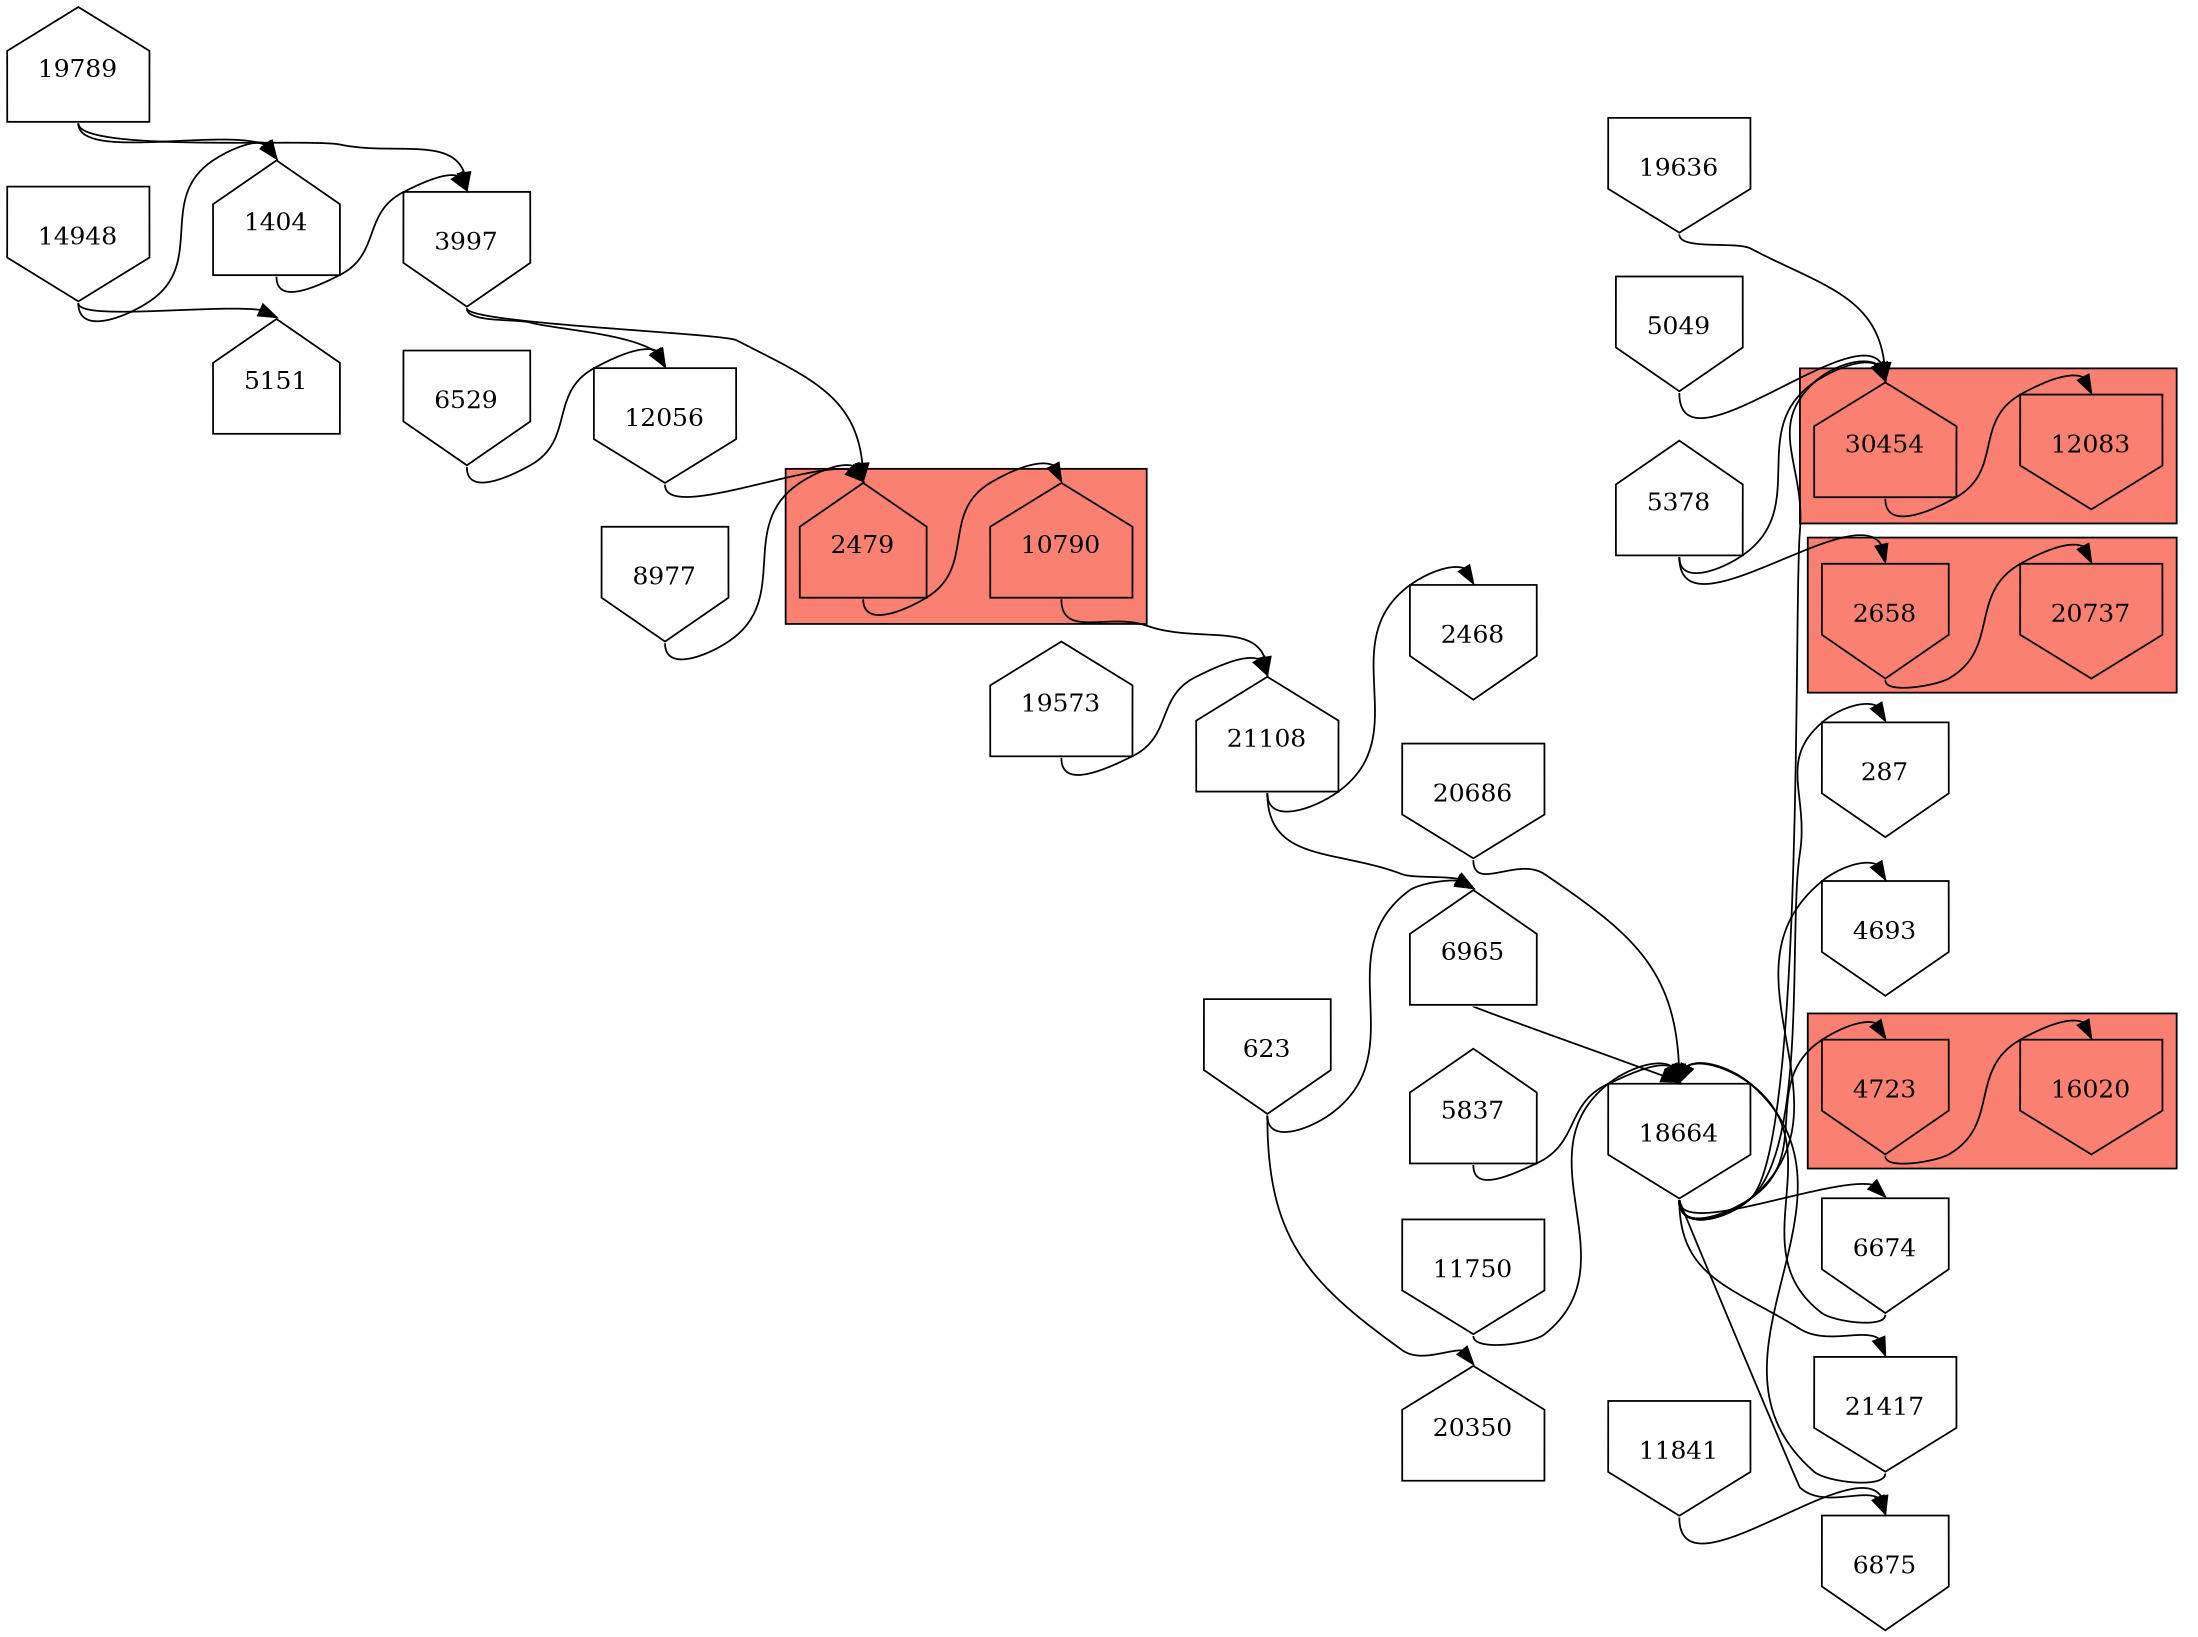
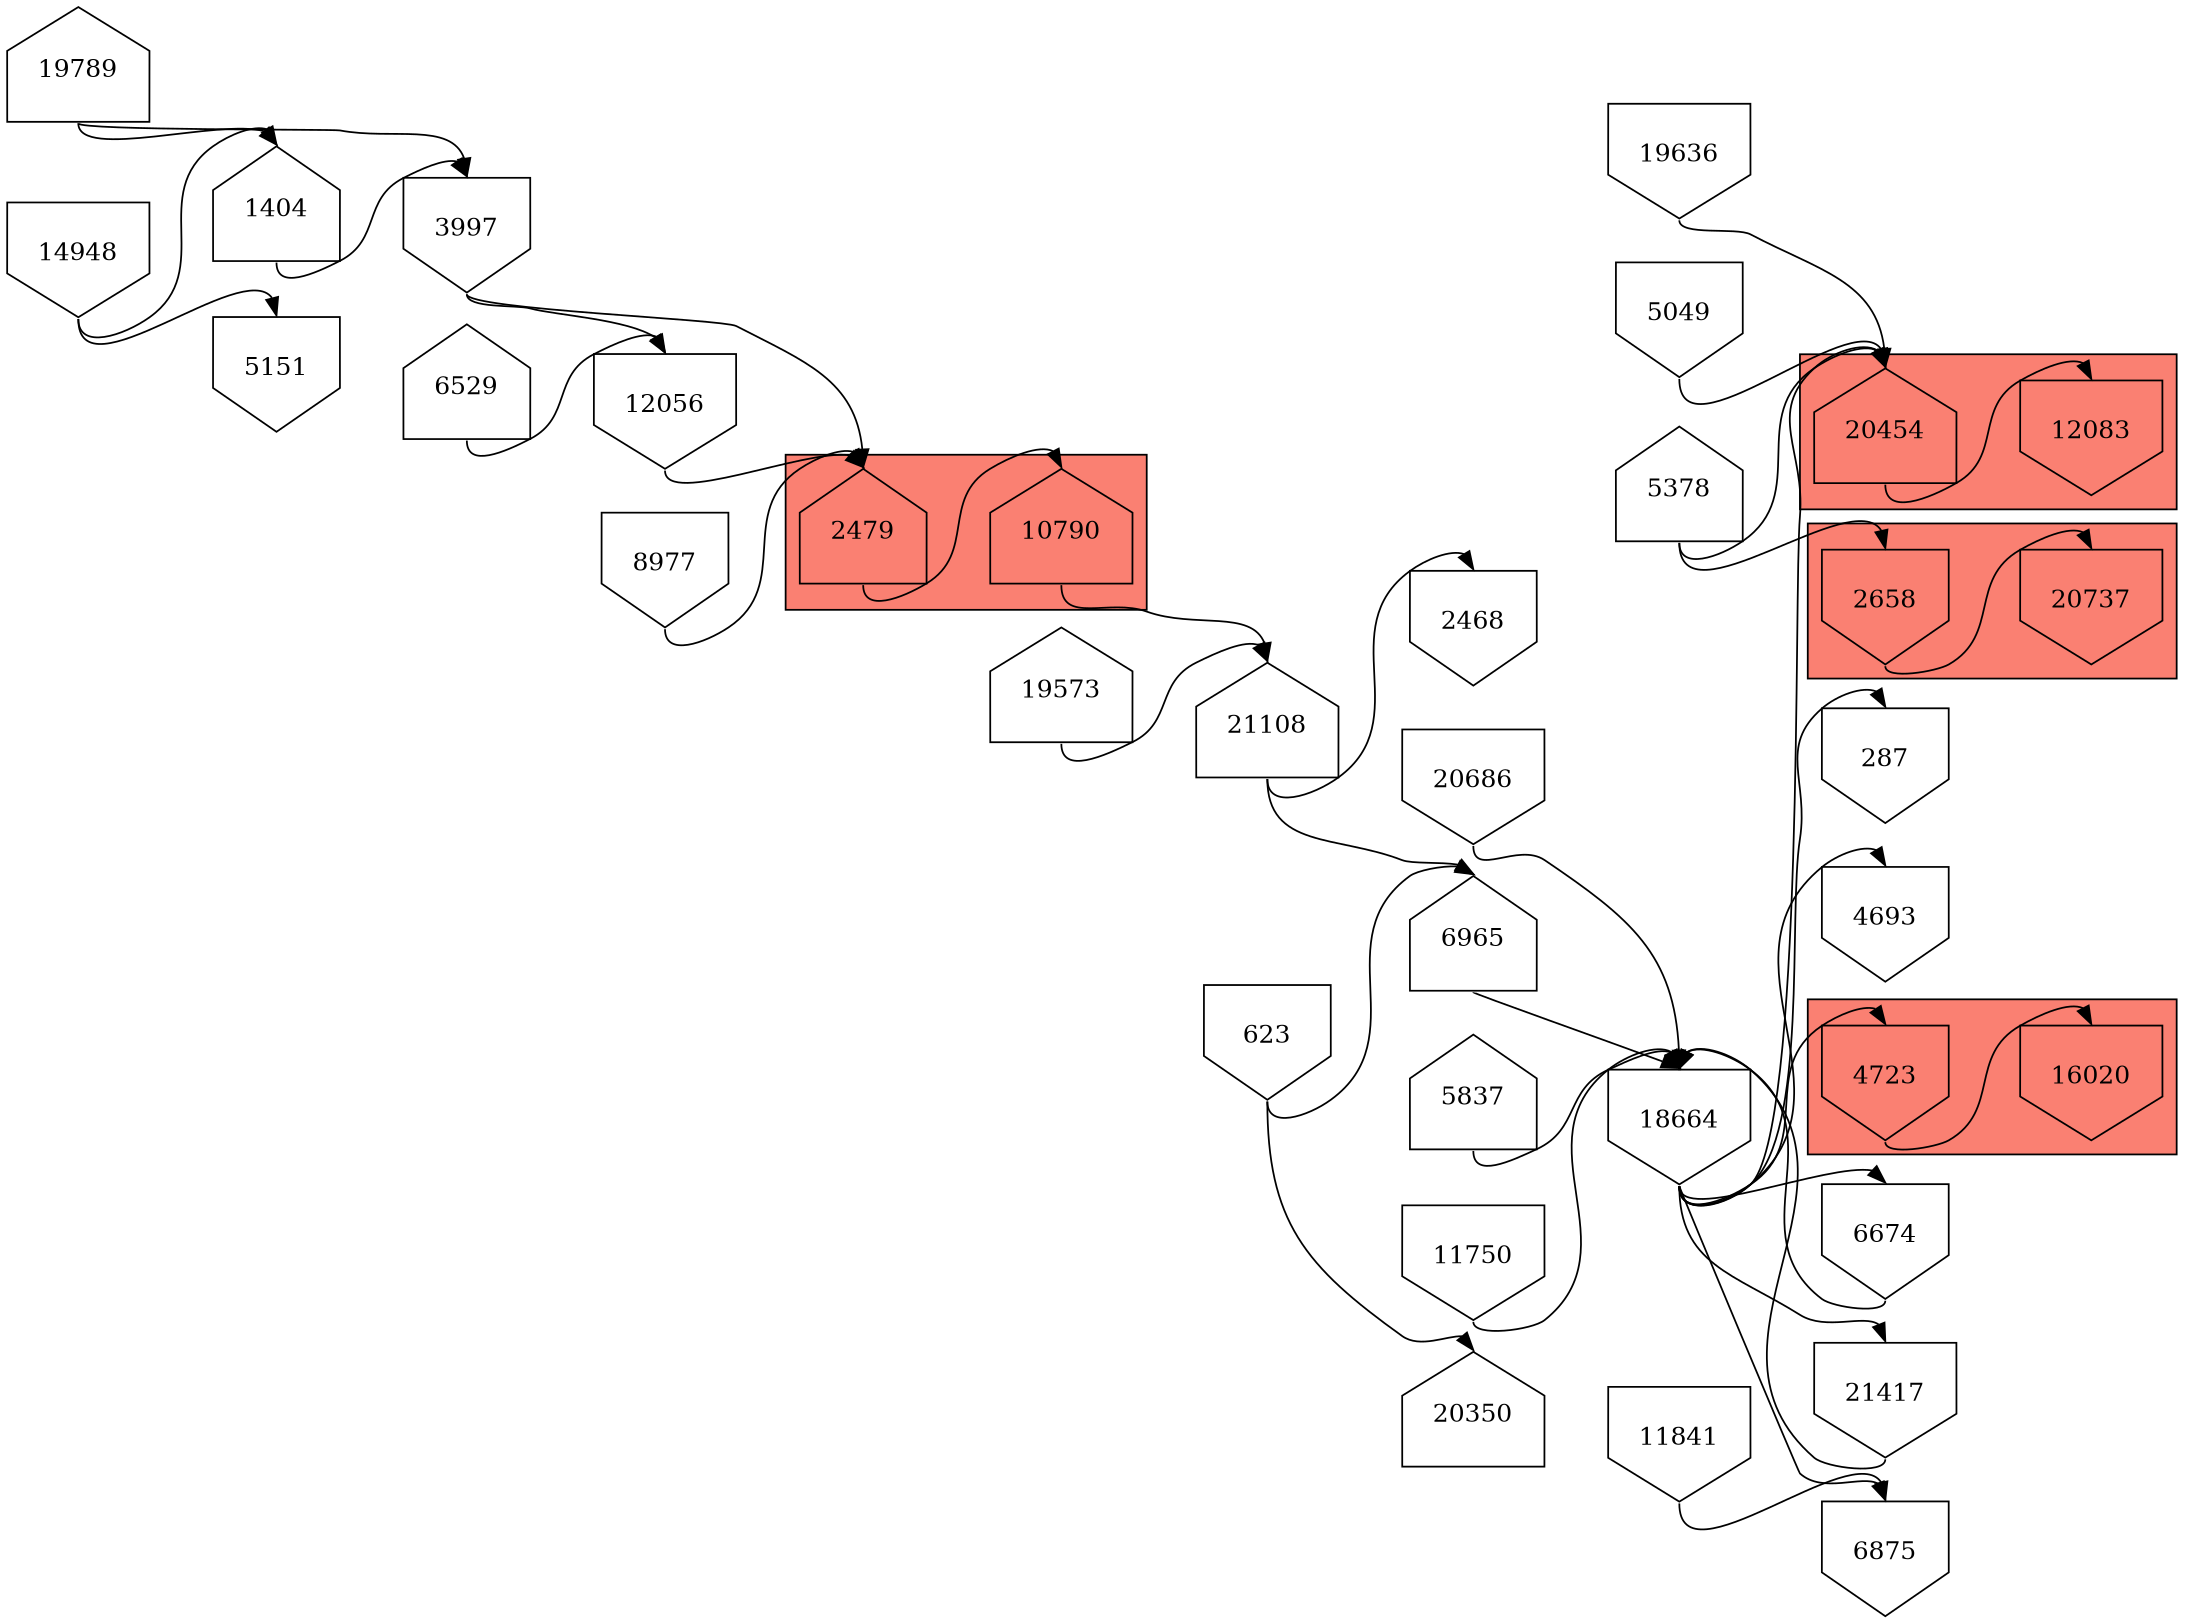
node "5151": shape house -> invhouse
node "6529": shape invhouse -> house
node "30454": label "30454" -> "20454"
